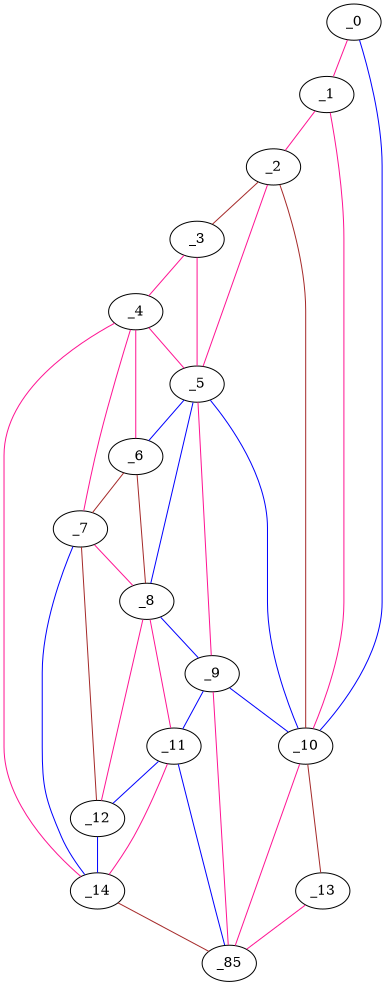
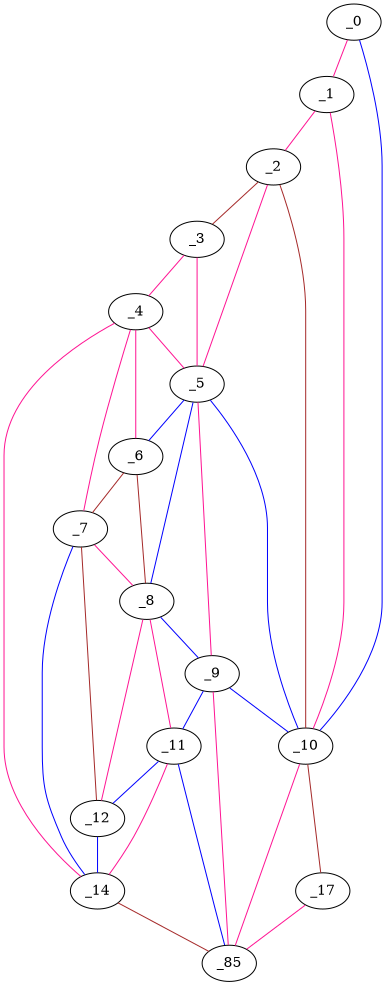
node "_13": label "_13" -> "_17"
